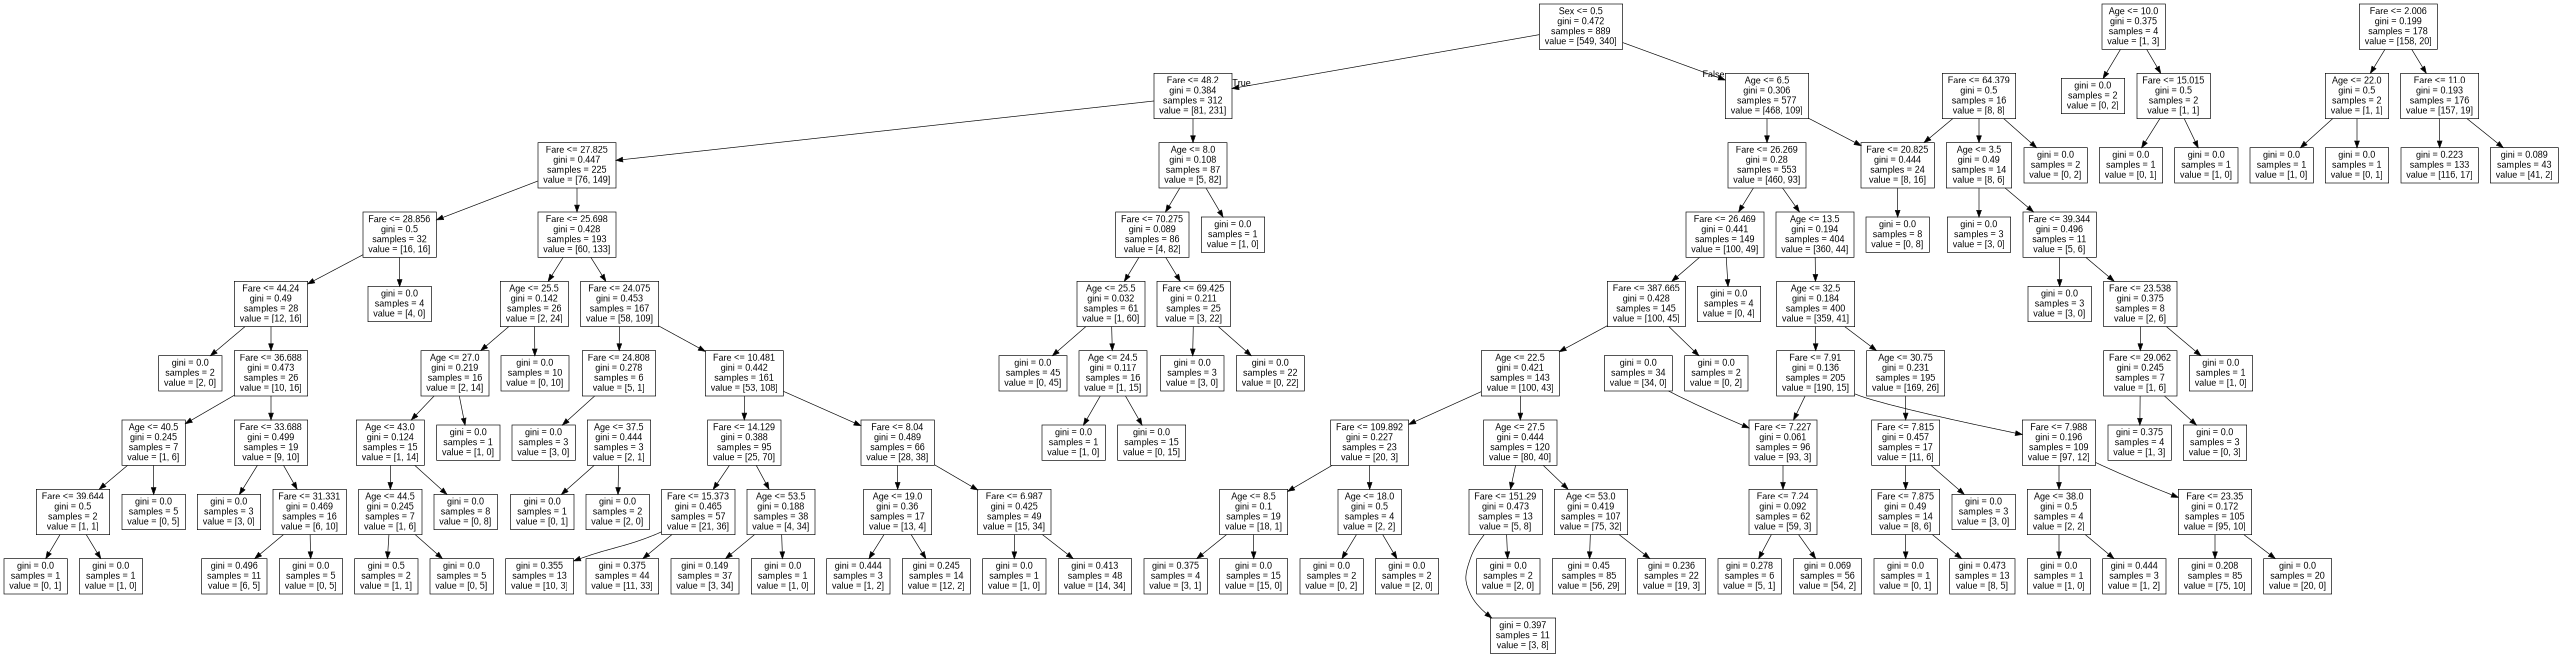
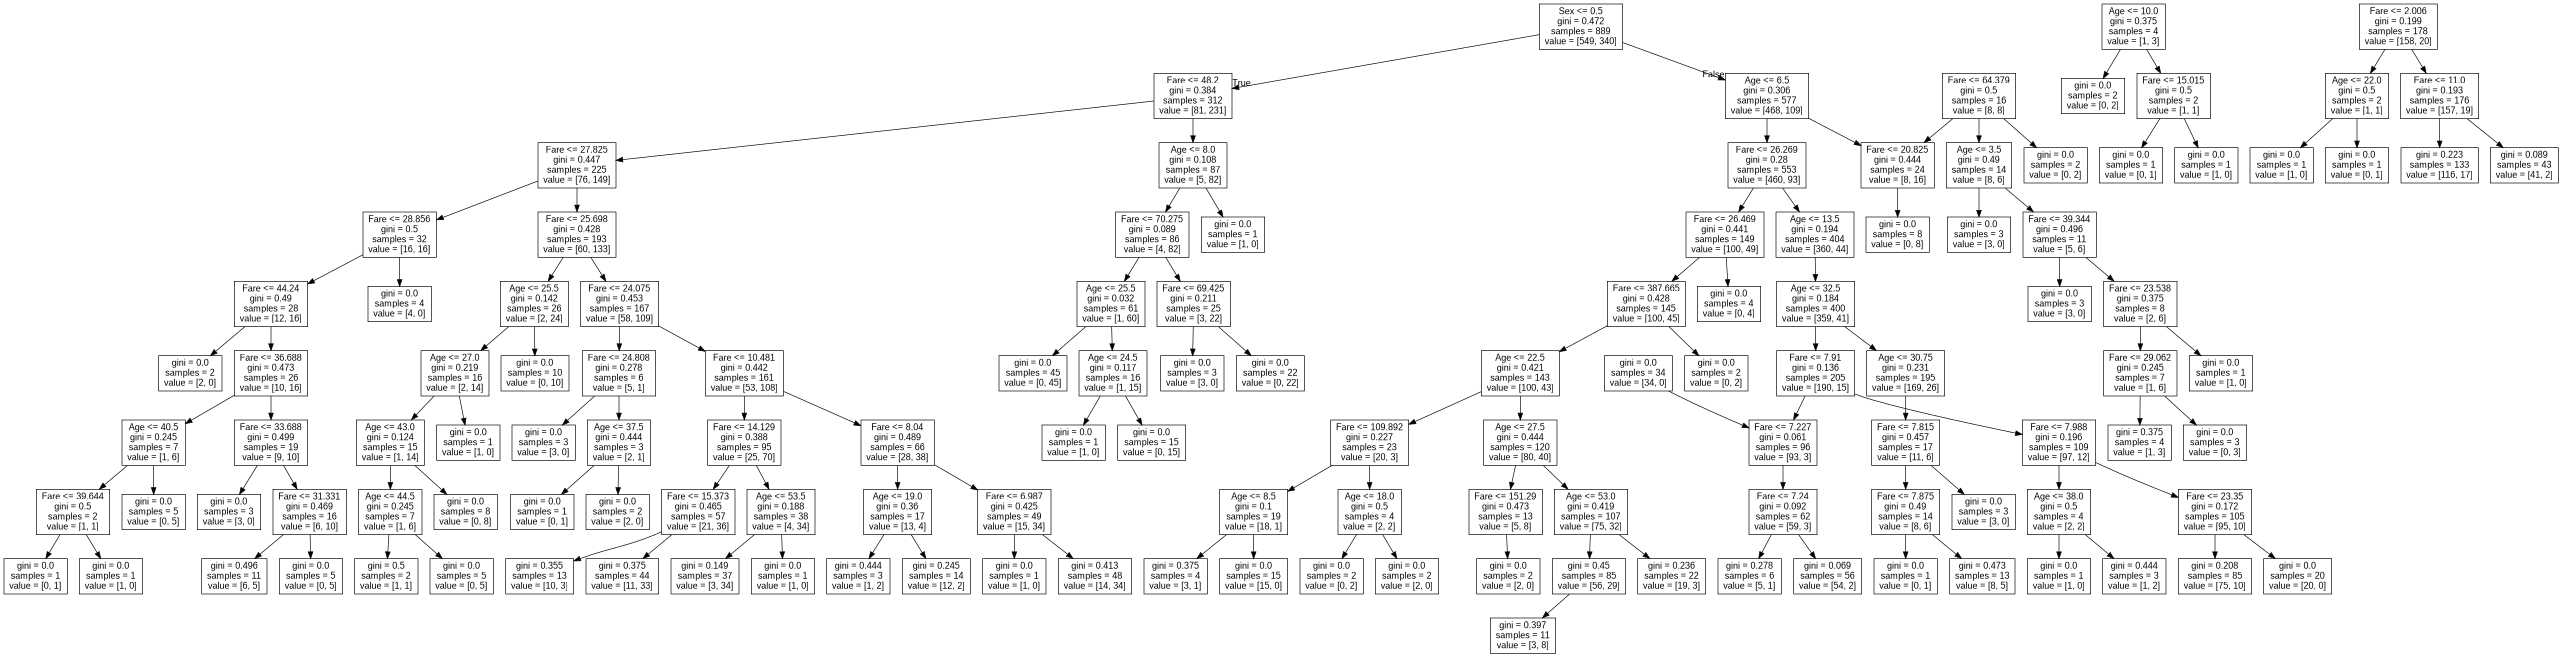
edge "Fare <= 24.808 gini = 0.278 samples = 6 value = [5, 1]" -> "Age <= 37.5 gini = 0.444 samples = 3 value = [2, 1]": added
edge "Fare <= 151.29 gini = 0.473 samples = 13 value = [5, 8]" -> "gini = 0.397 samples = 11 value = [3, 8]": now "gini = 0.45 samples = 85 value = [56, 29]" -> "gini = 0.397 samples = 11 value = [3, 8]"
